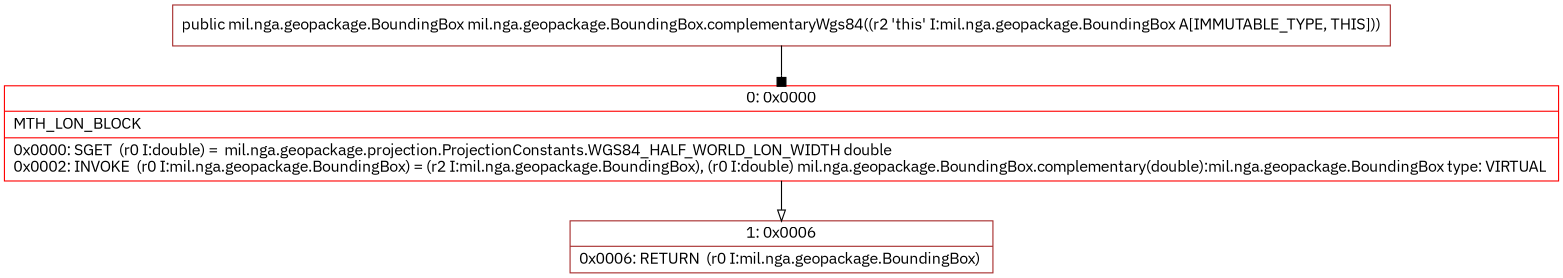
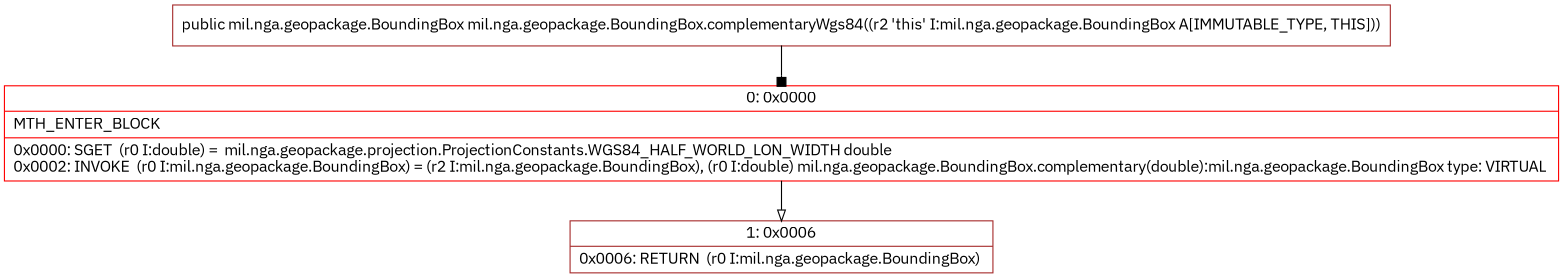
node "0: 0x0000": text "MTH_LON_BLOCK" -> "MTH_ENTER_BLOCK"
